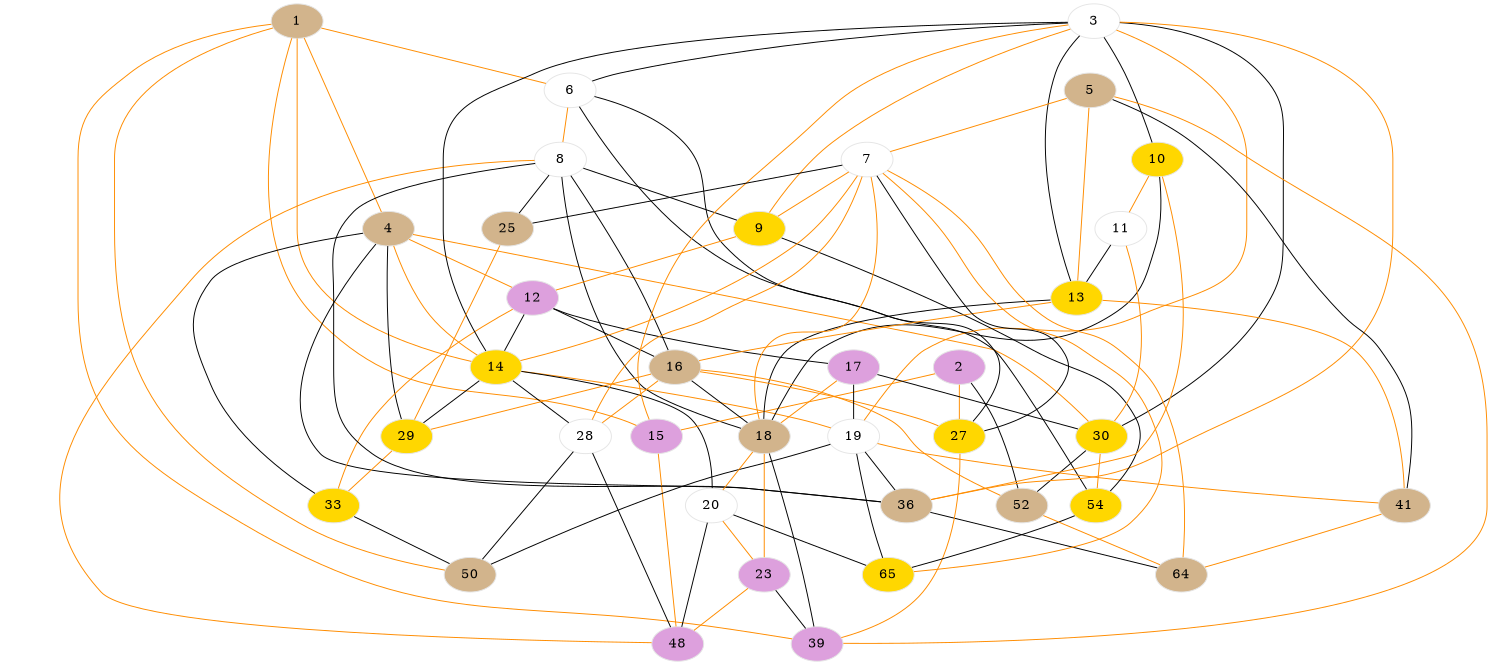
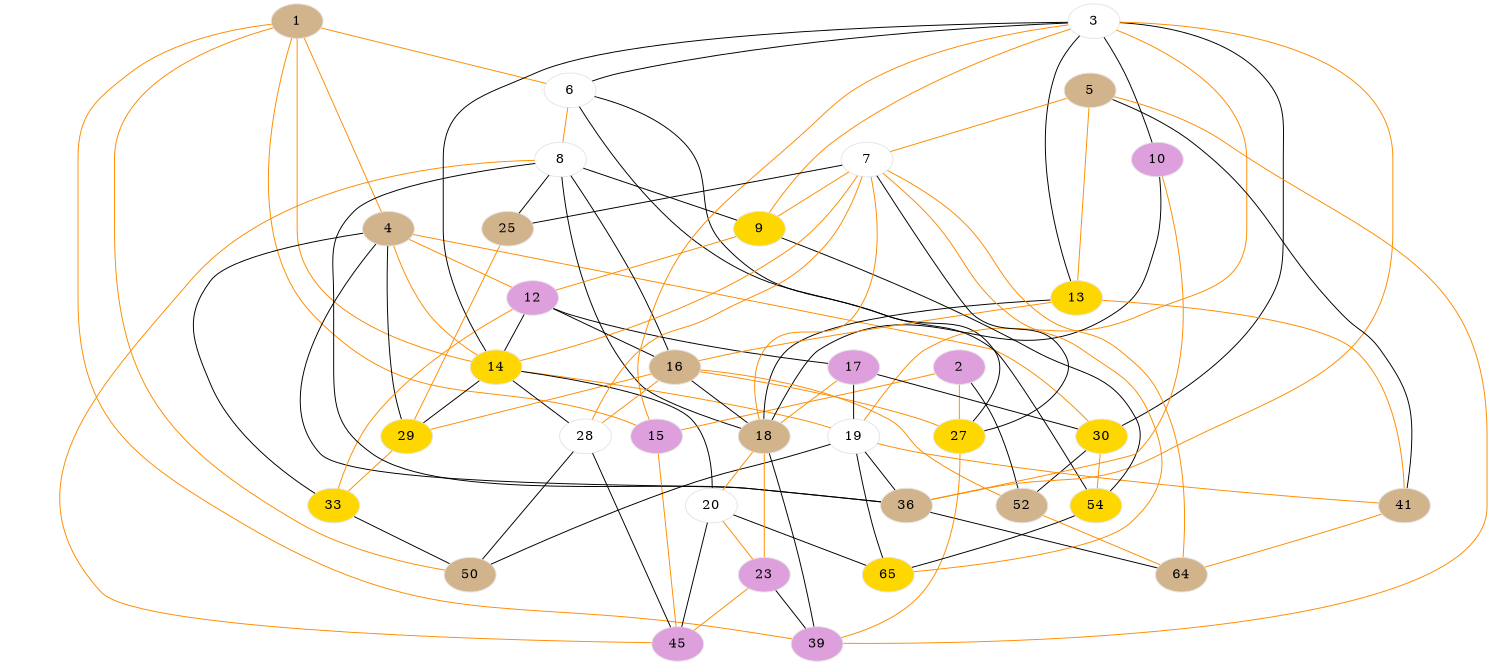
node "10": fillcolor gold -> plum
node "11": removed
node "48": label "48" -> "45"
